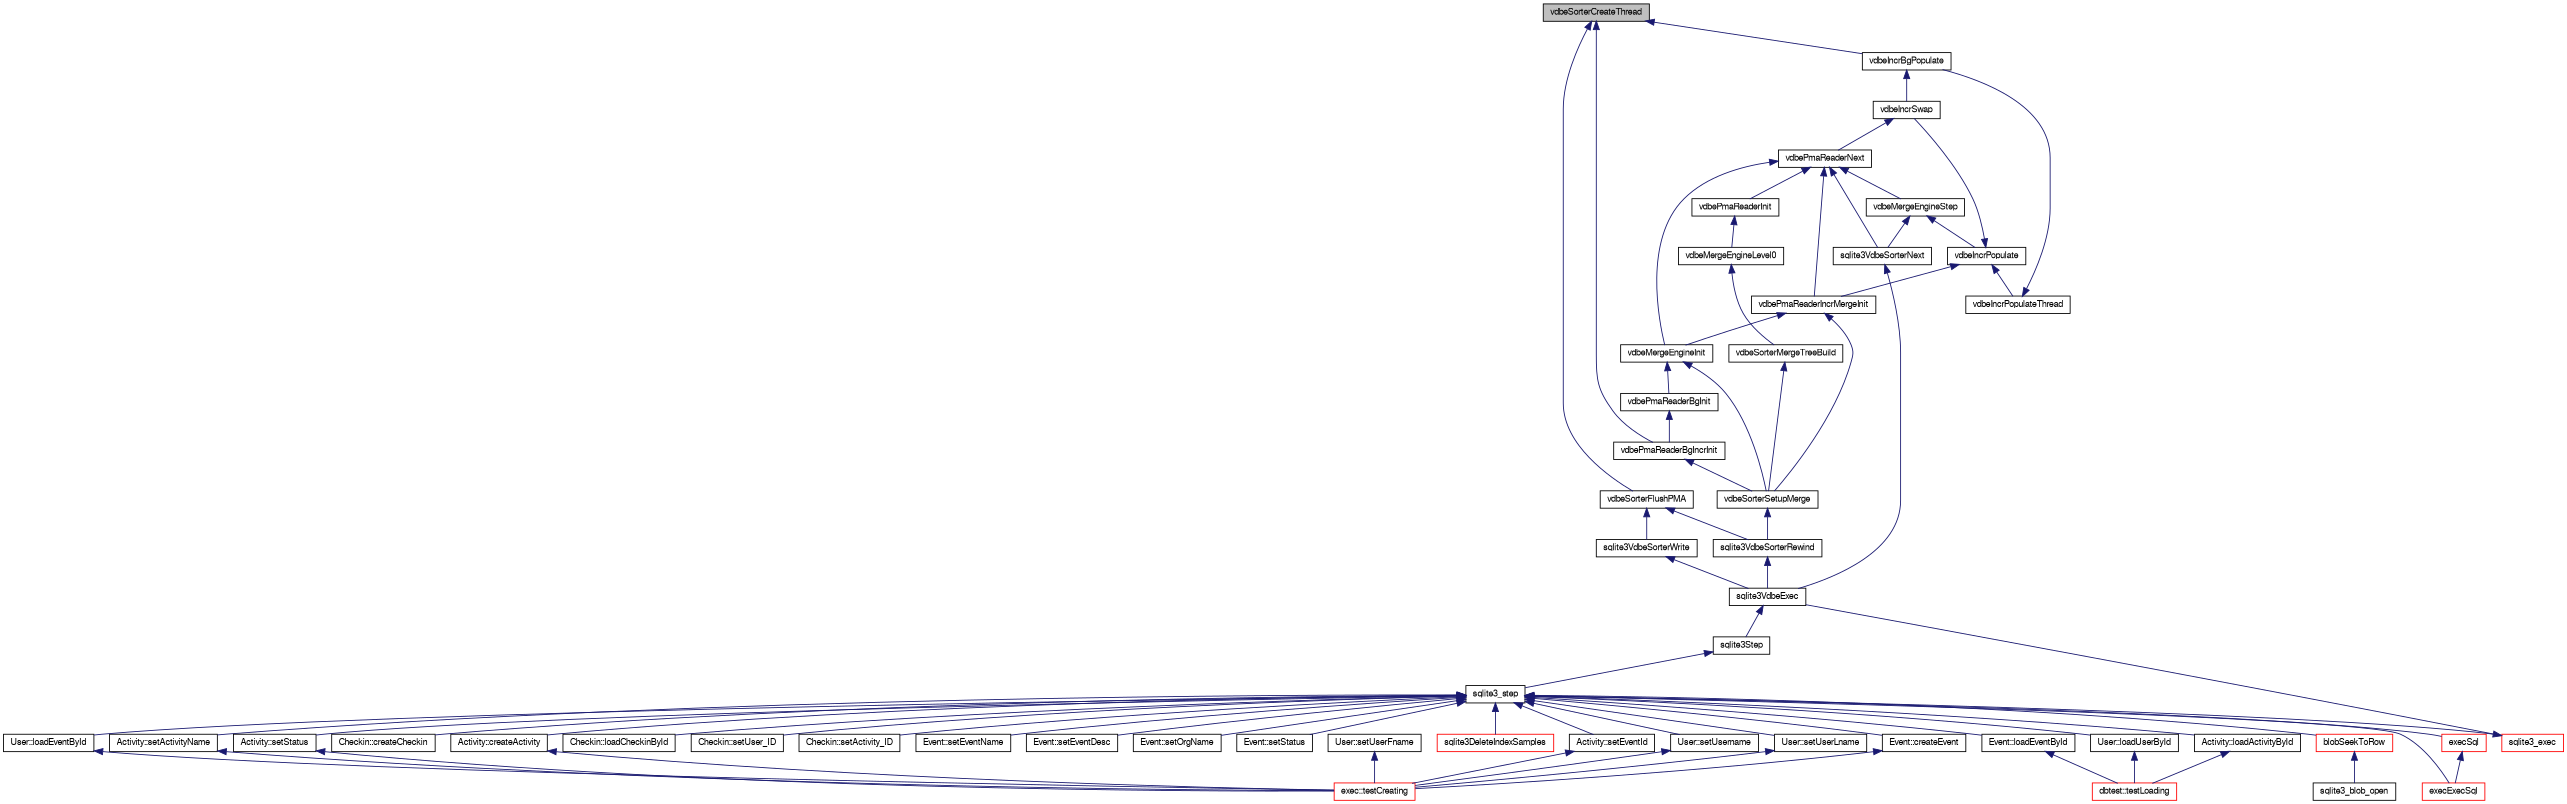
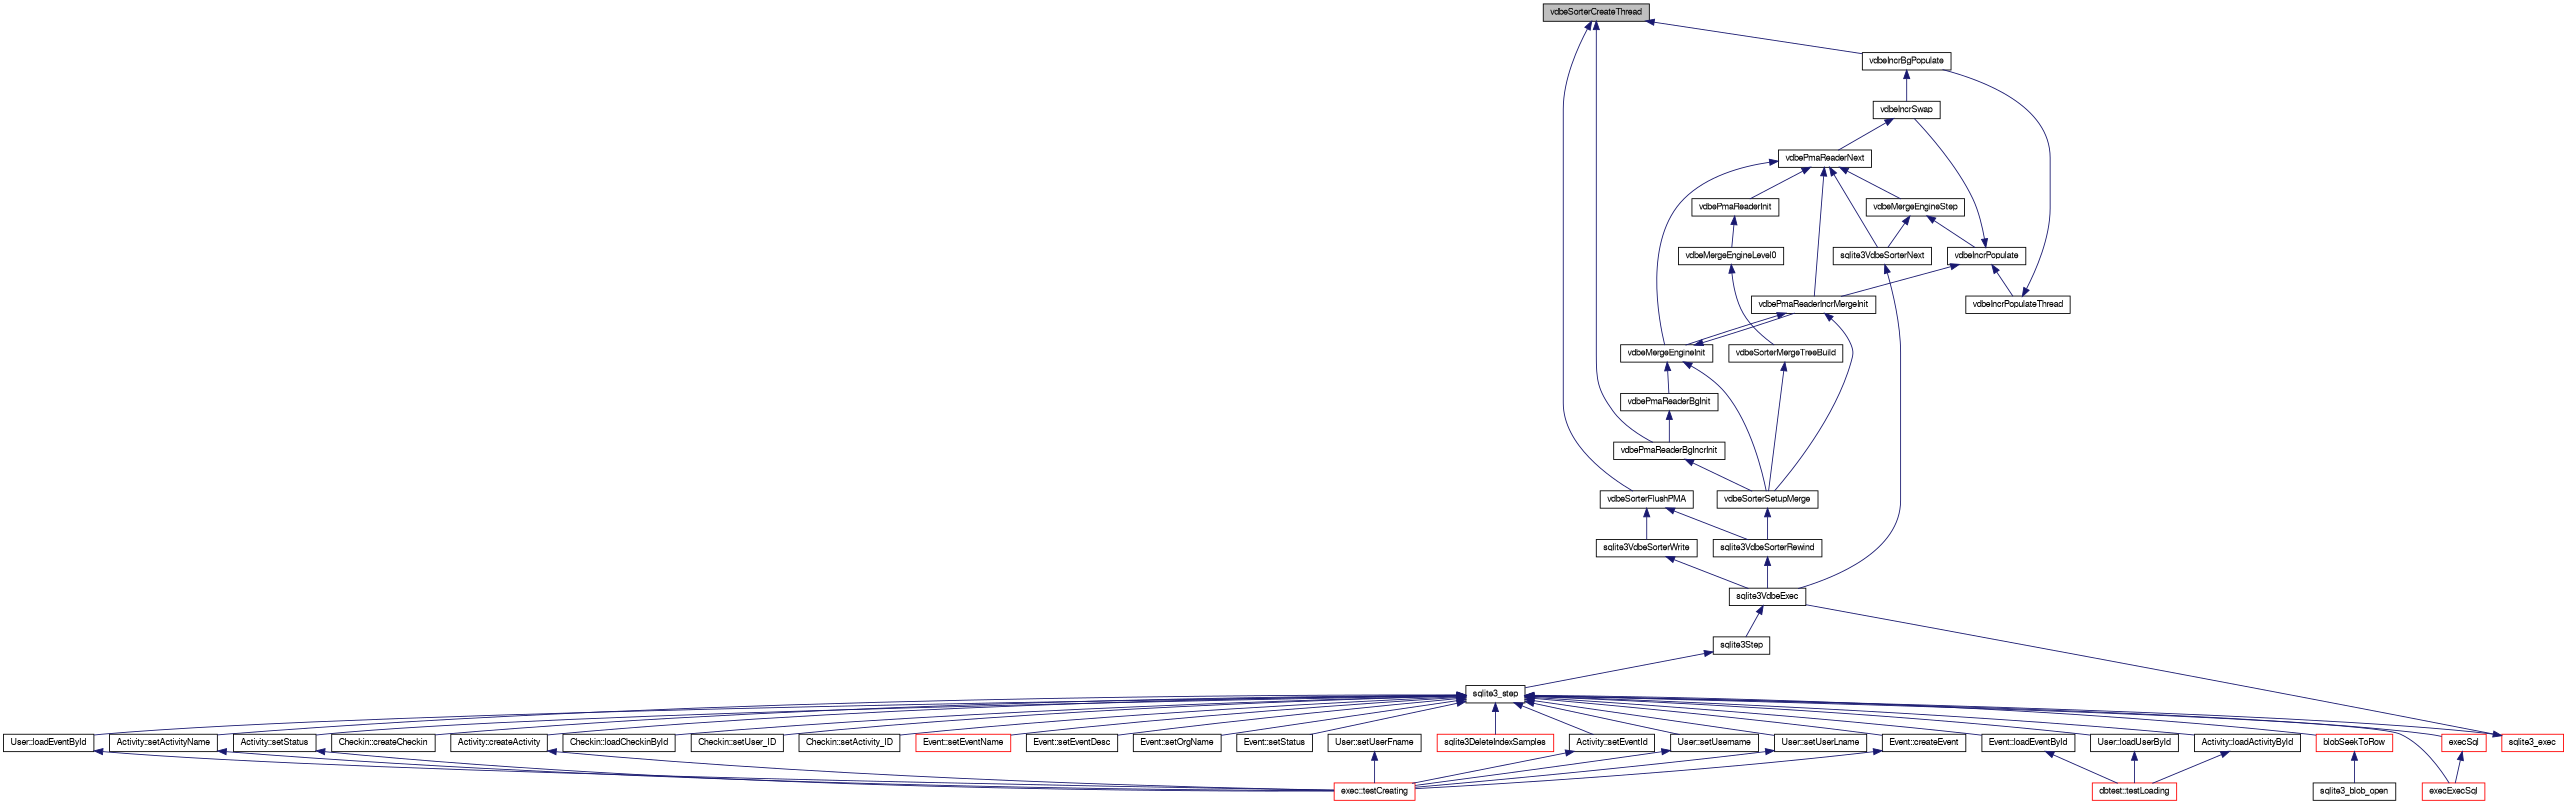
edge "vdbePmaReaderIncrMergeInit" -> "vdbeMergeEngineInit": added
node "Event::setEventName": color black -> red
